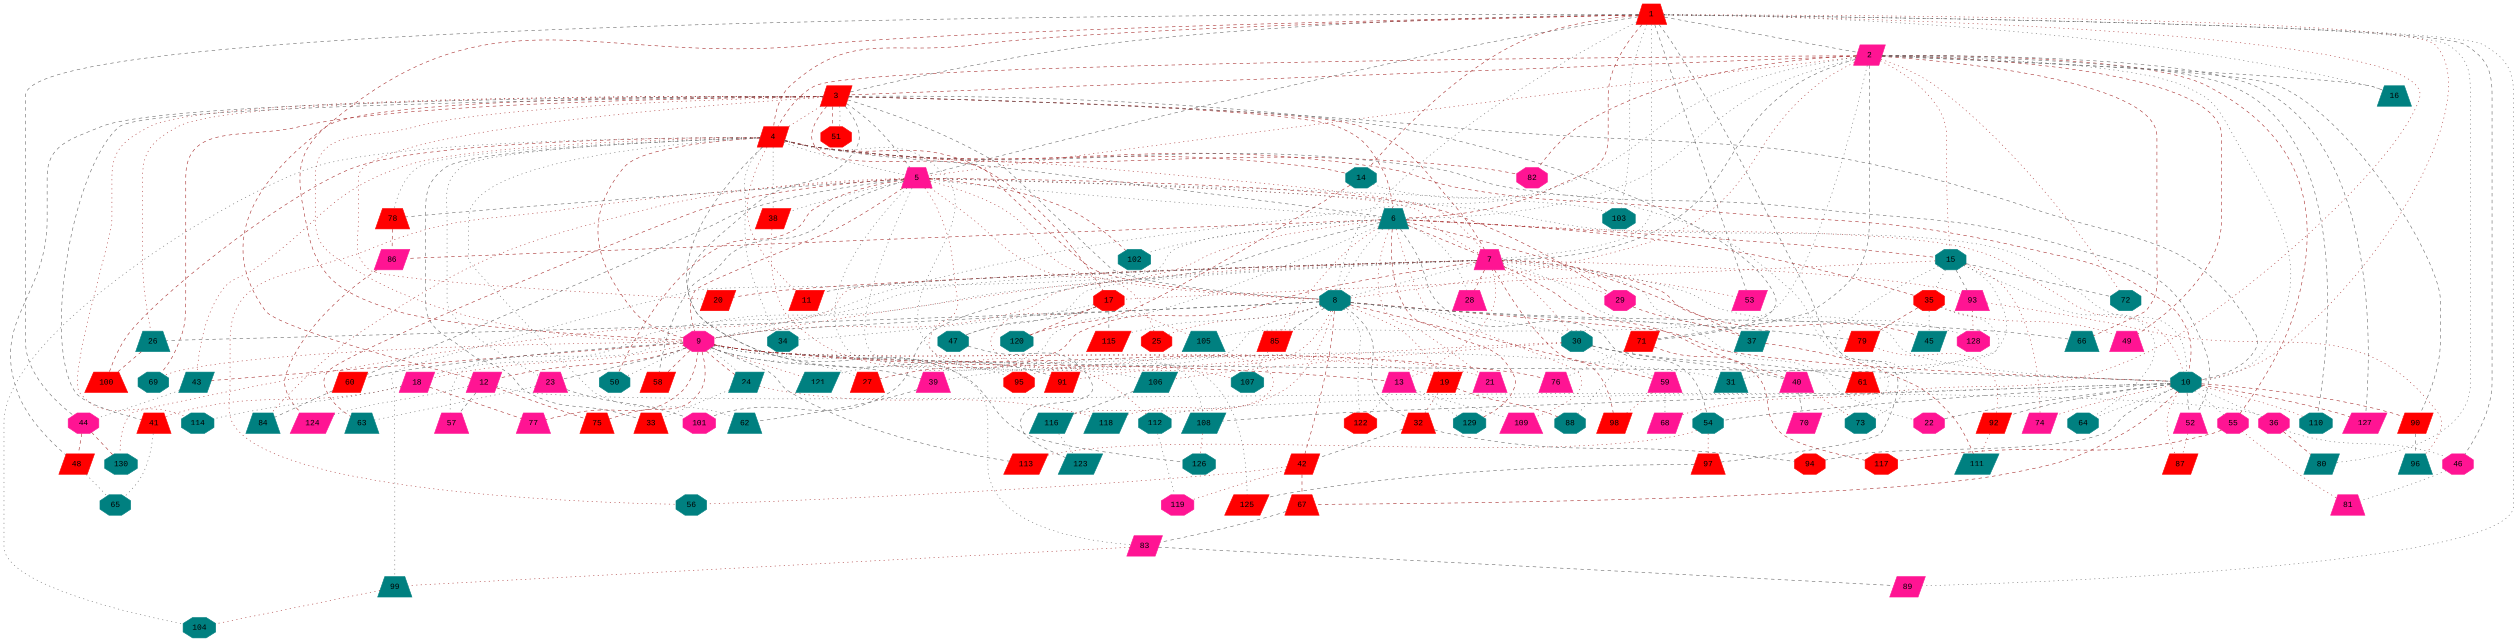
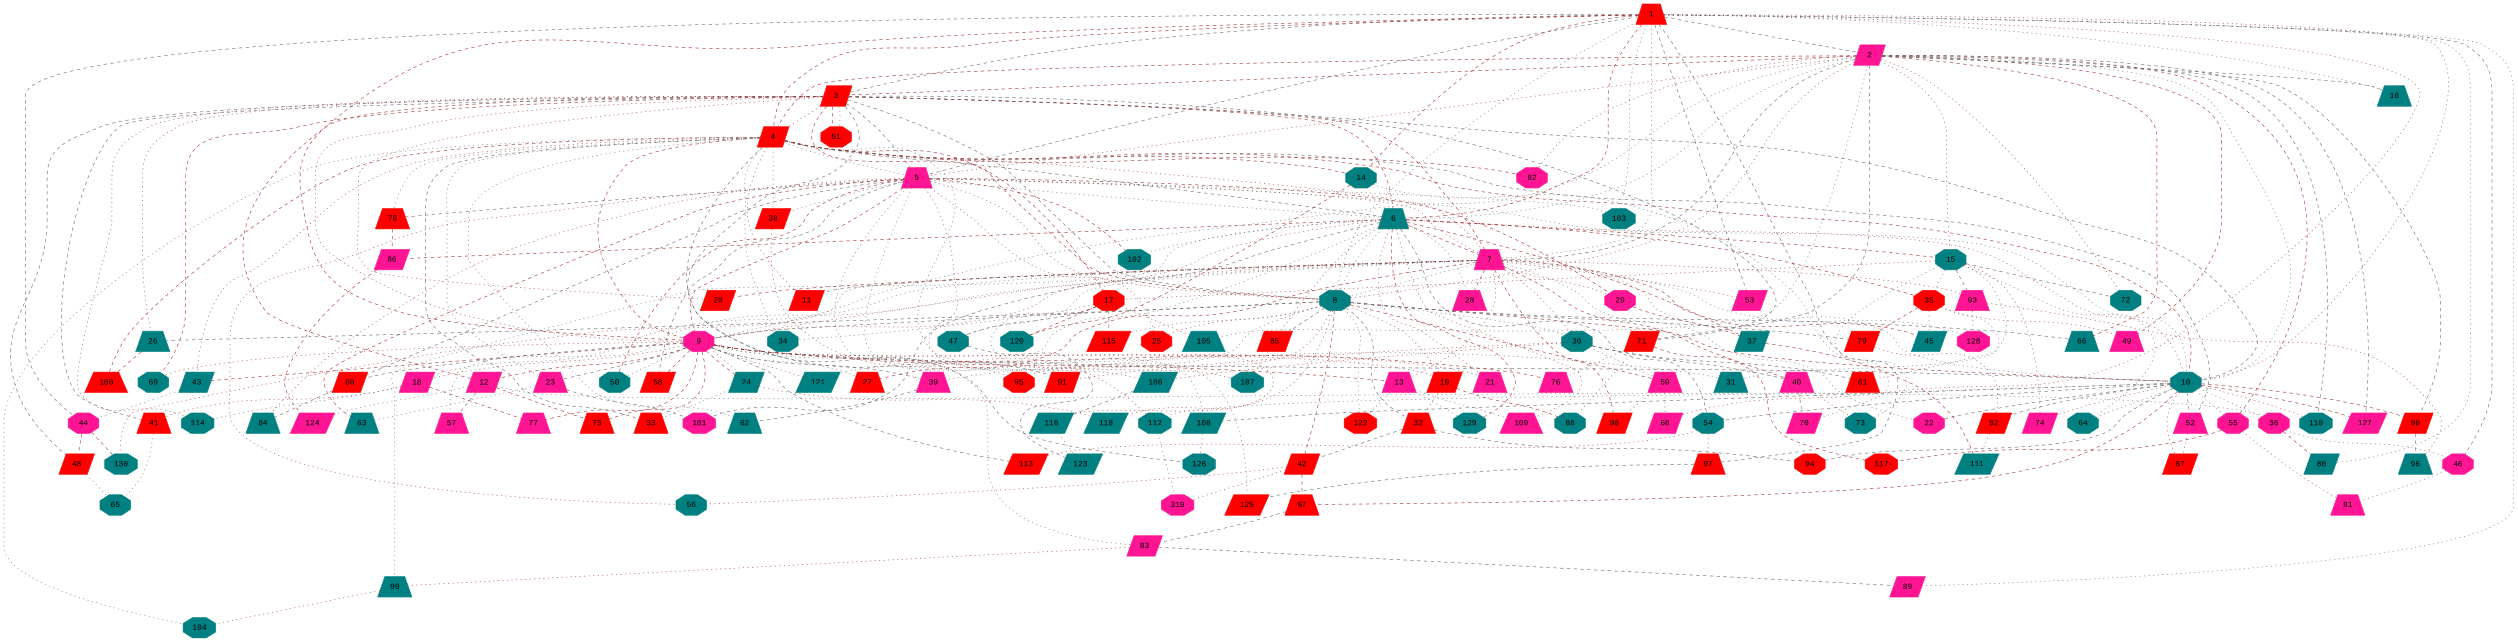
edge "2" -- "82": style dashed -> dotted
node "119": label "119" -> "319"
